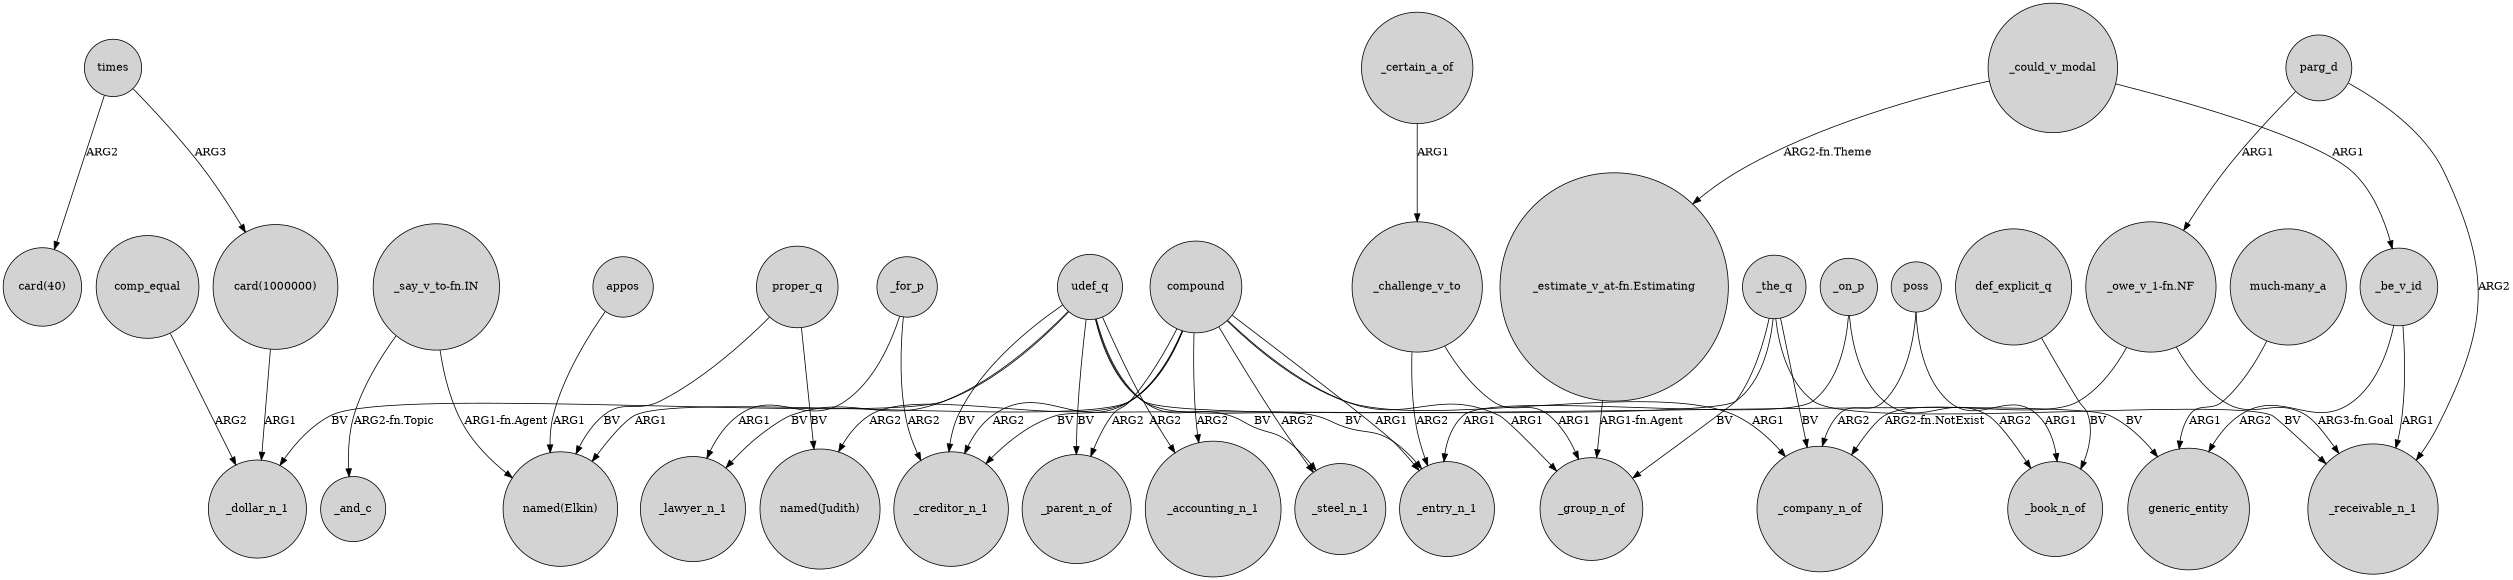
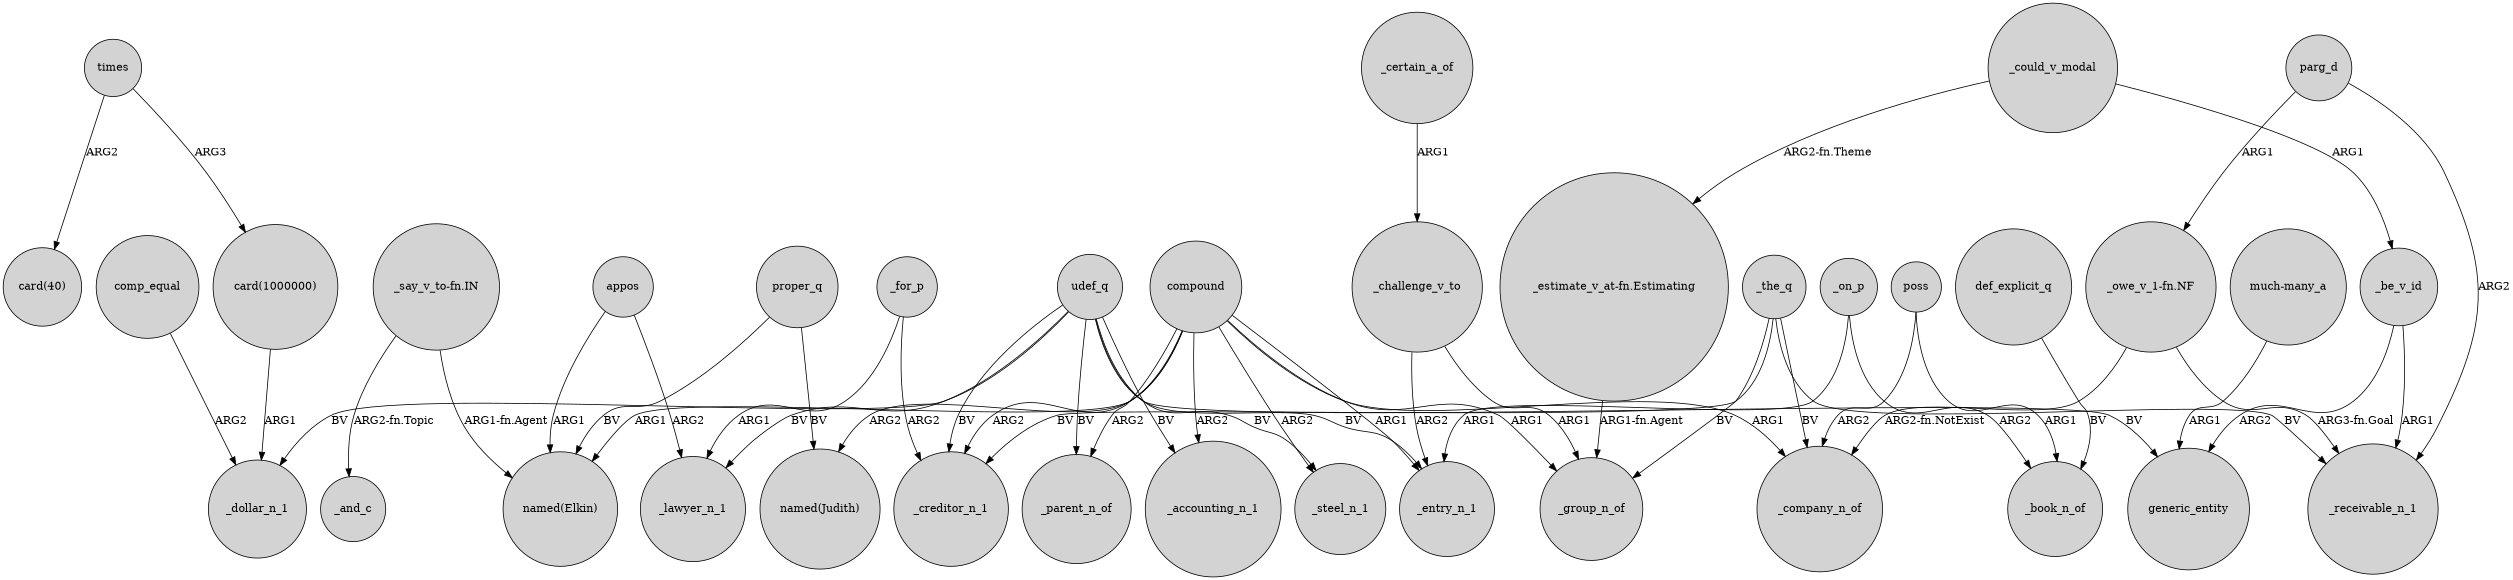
edge "appos" -> "_lawyer_n_1": added, label "ARG2"
edge "udef_q" -> "_accounting_n_1": label "ARG2" -> "BV"
